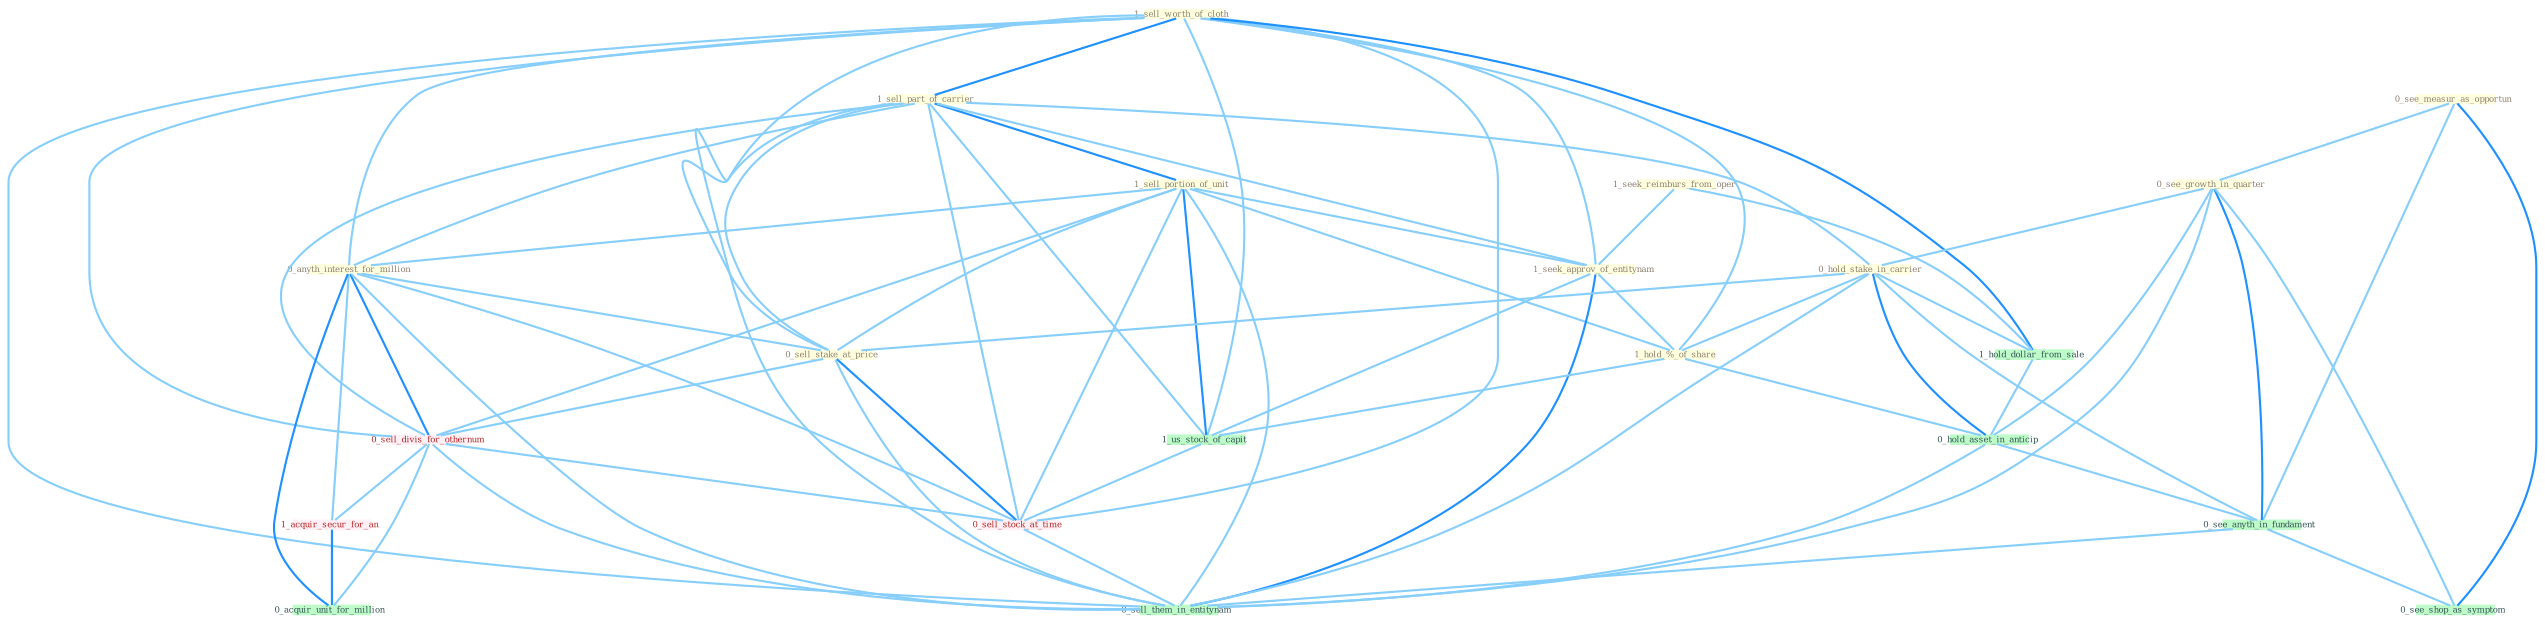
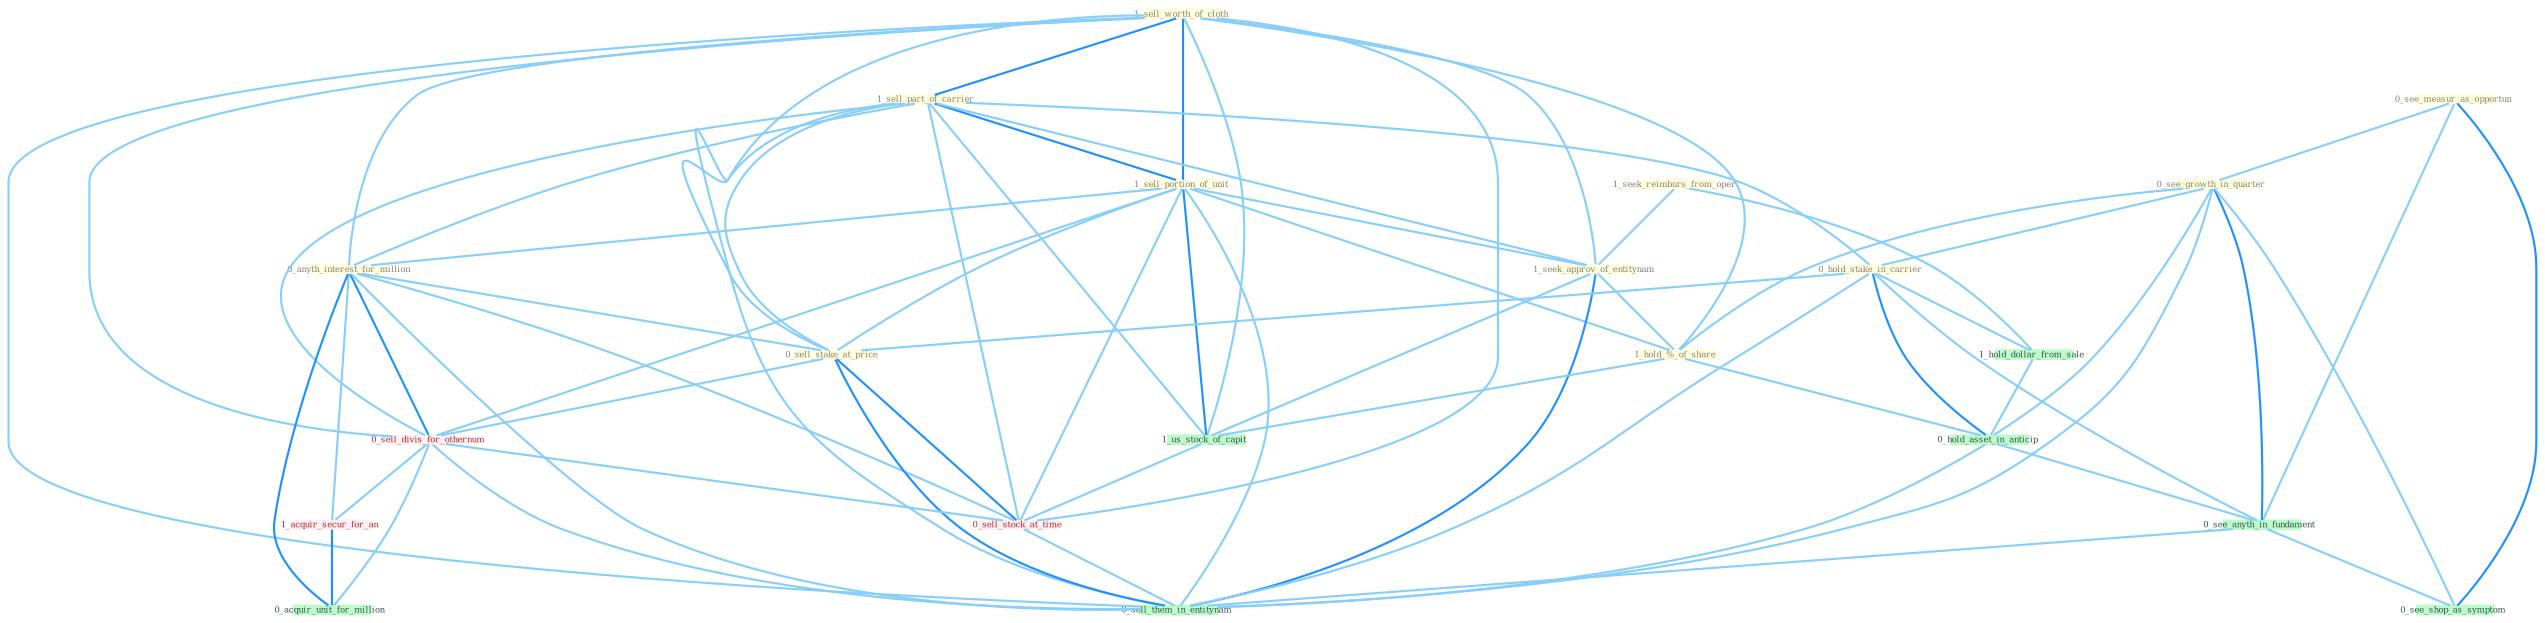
edge "1_sell_worth_of_cloth" -- "1_hold_dollar_from_sale": now "1_sell_worth_of_cloth" -- "1_sell_portion_of_unit"
edge "0_hold_stake_in_carrier" -- "1_hold_%_of_share": now "0_see_growth_in_quarter" -- "1_hold_%_of_share"
edge "0_sell_stake_at_price" -- "0_sell_them_in_entitynam": color #87cefa -> #1e90ff
